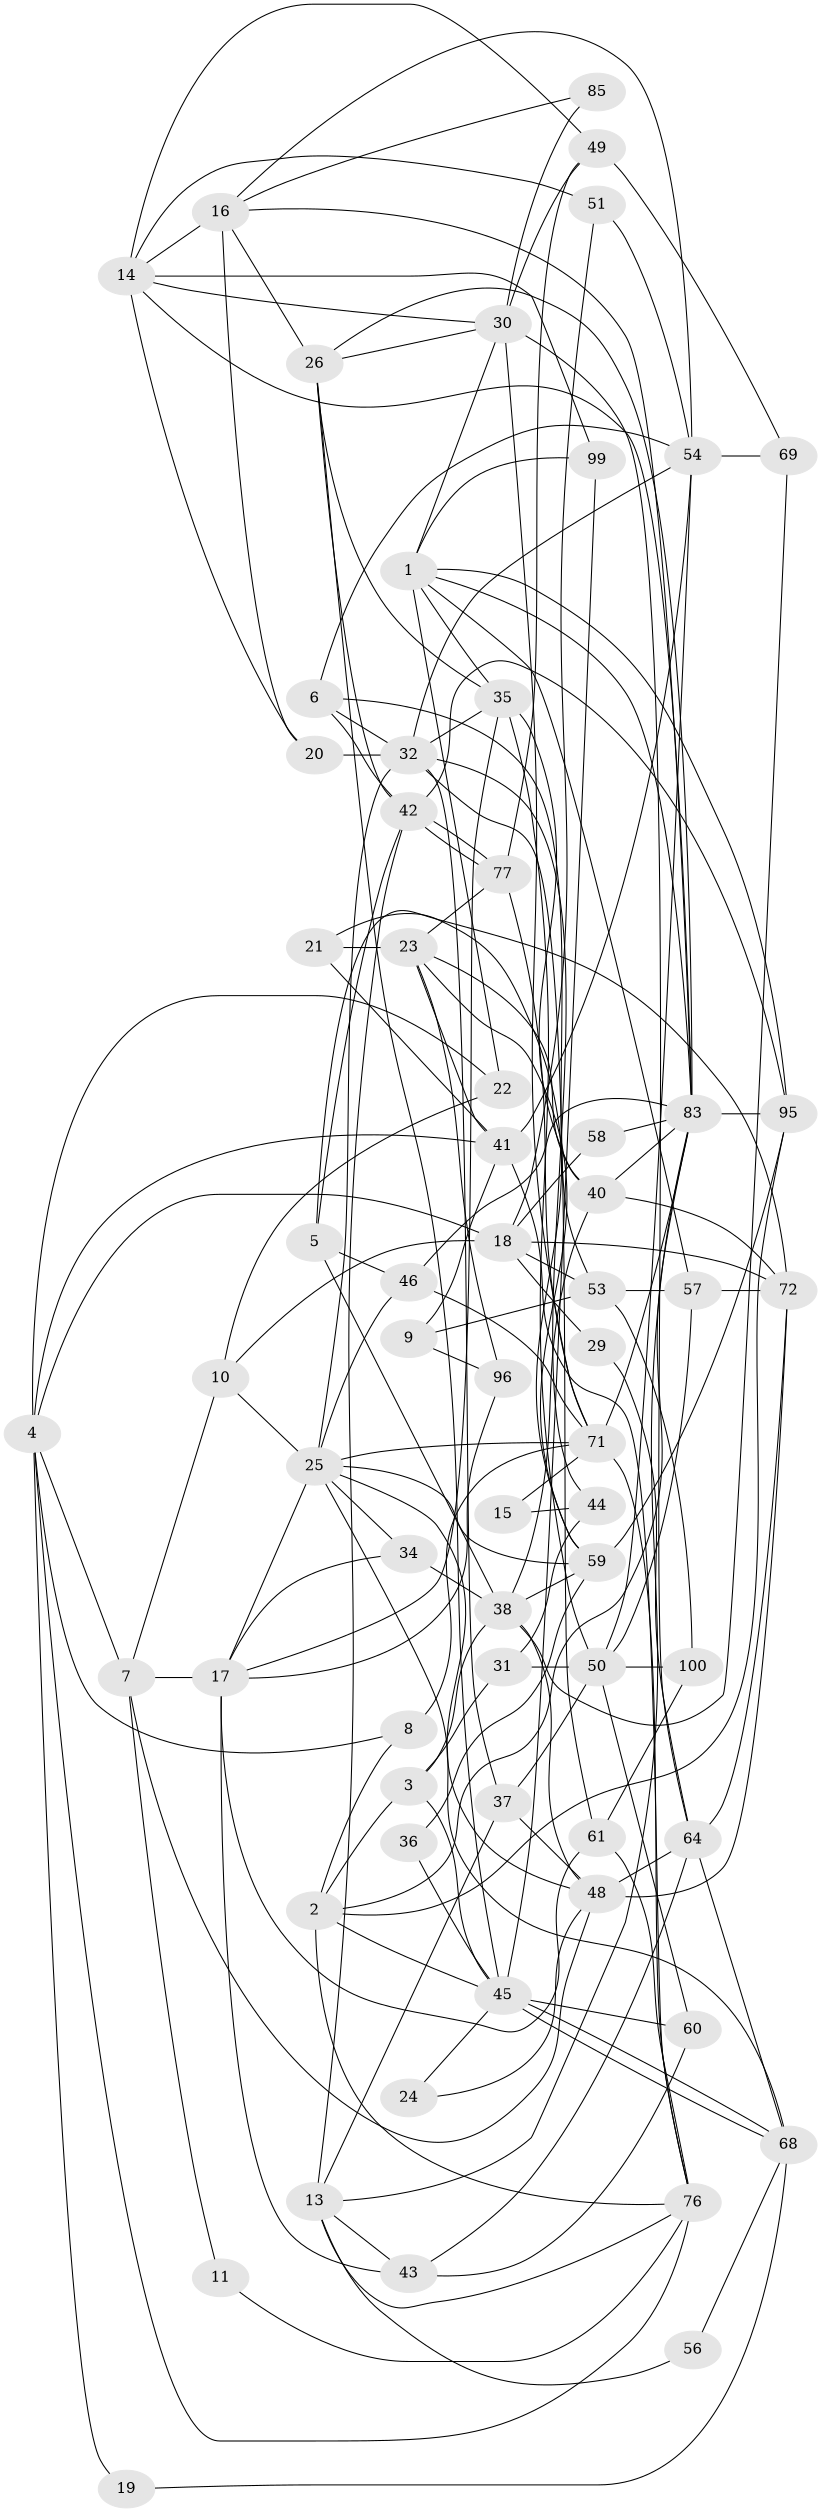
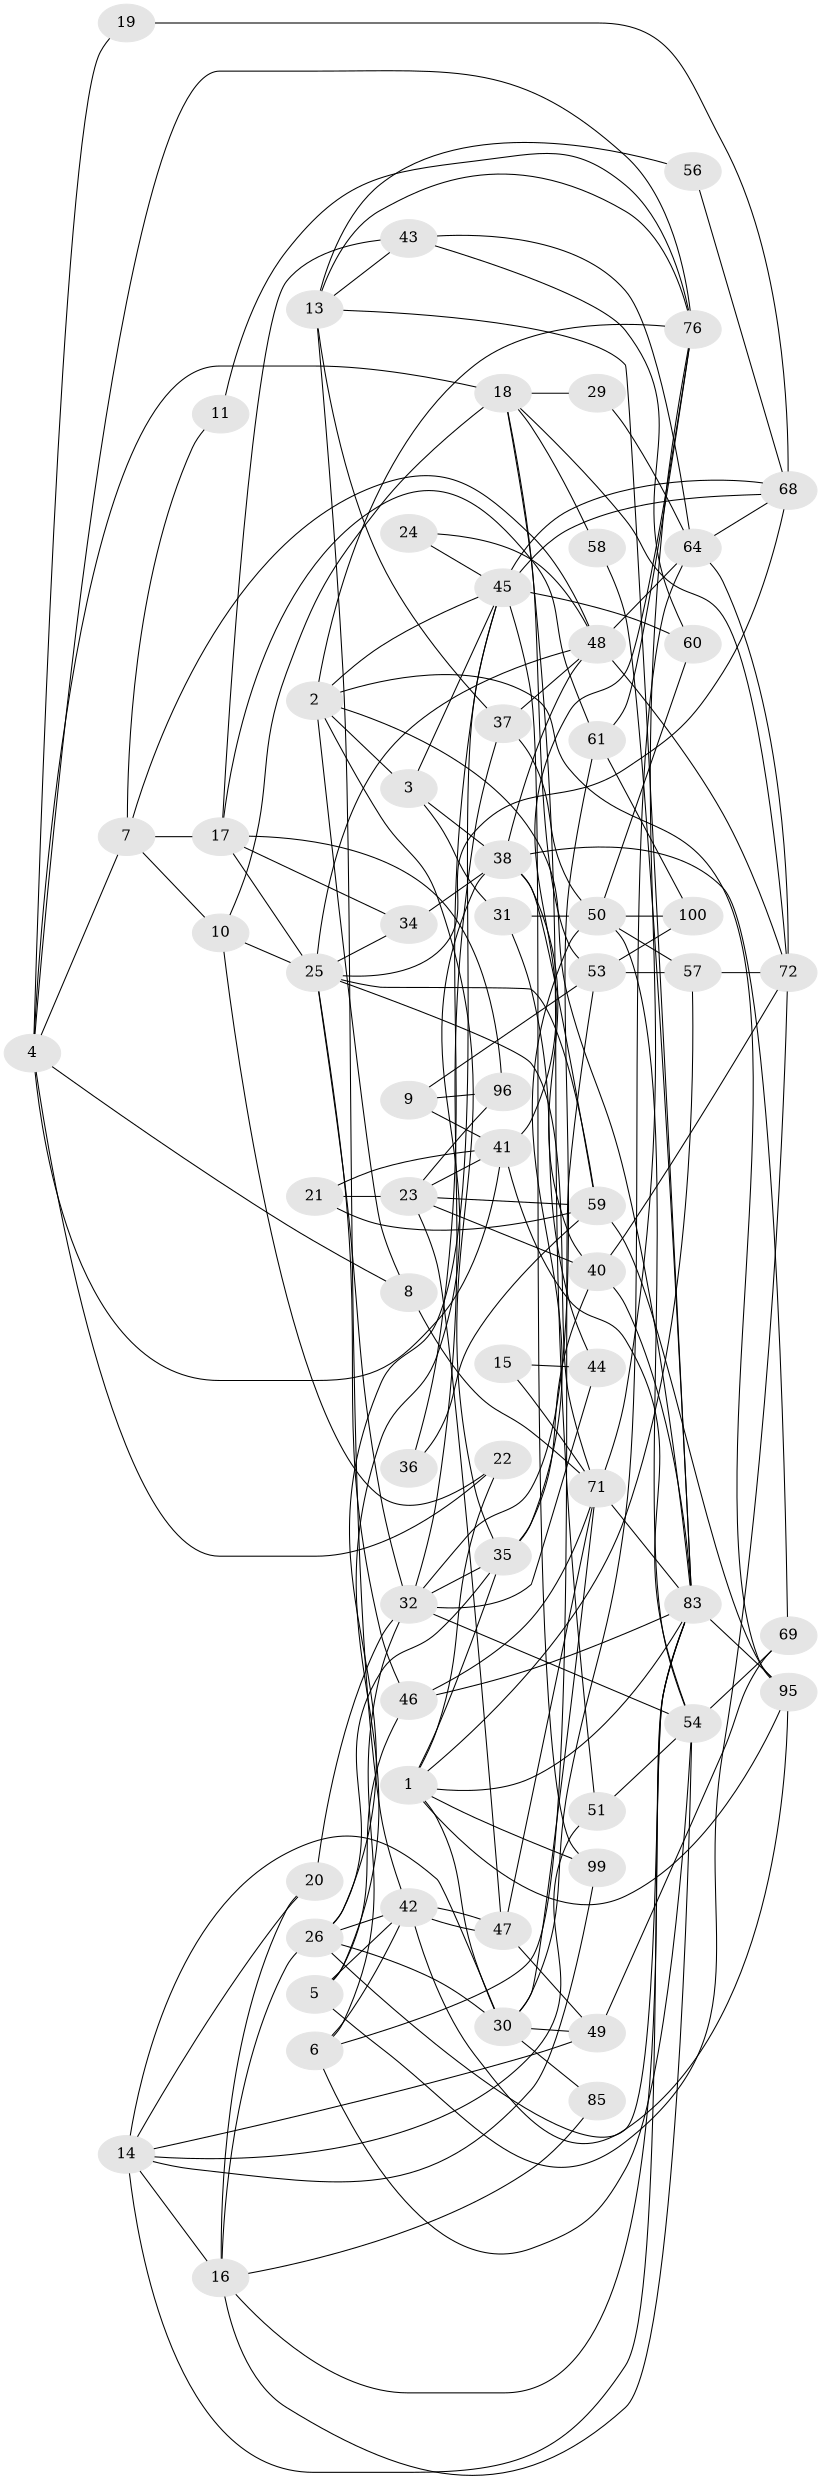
node "77": label "77" -> "47"
edge "35" -- "17": now "35" -- "2"
